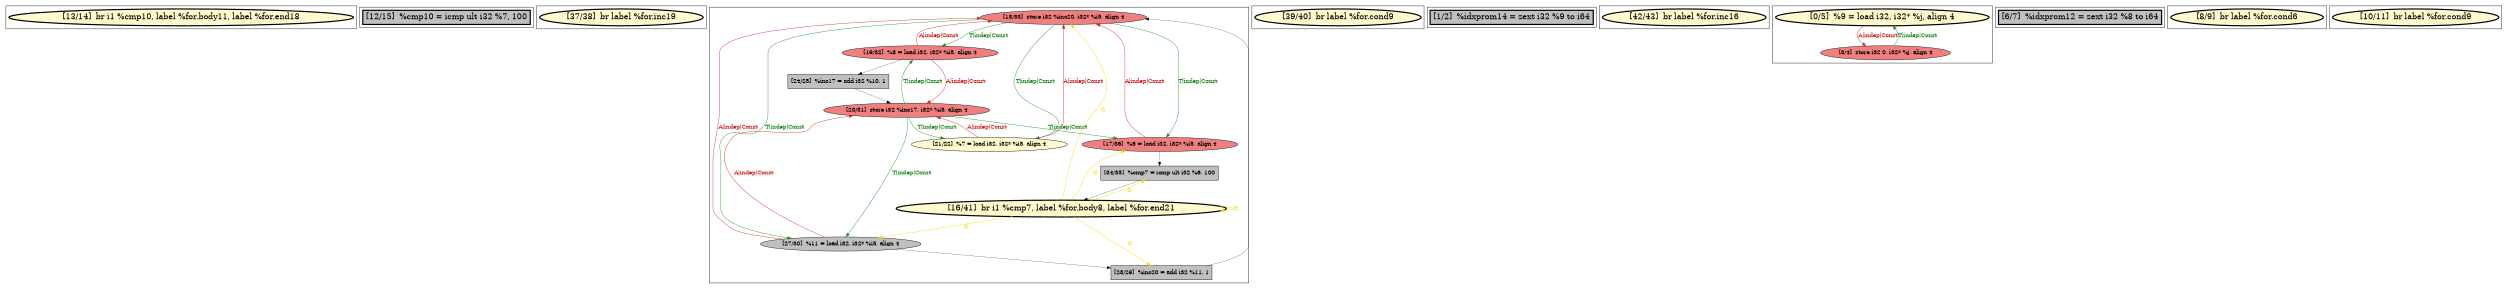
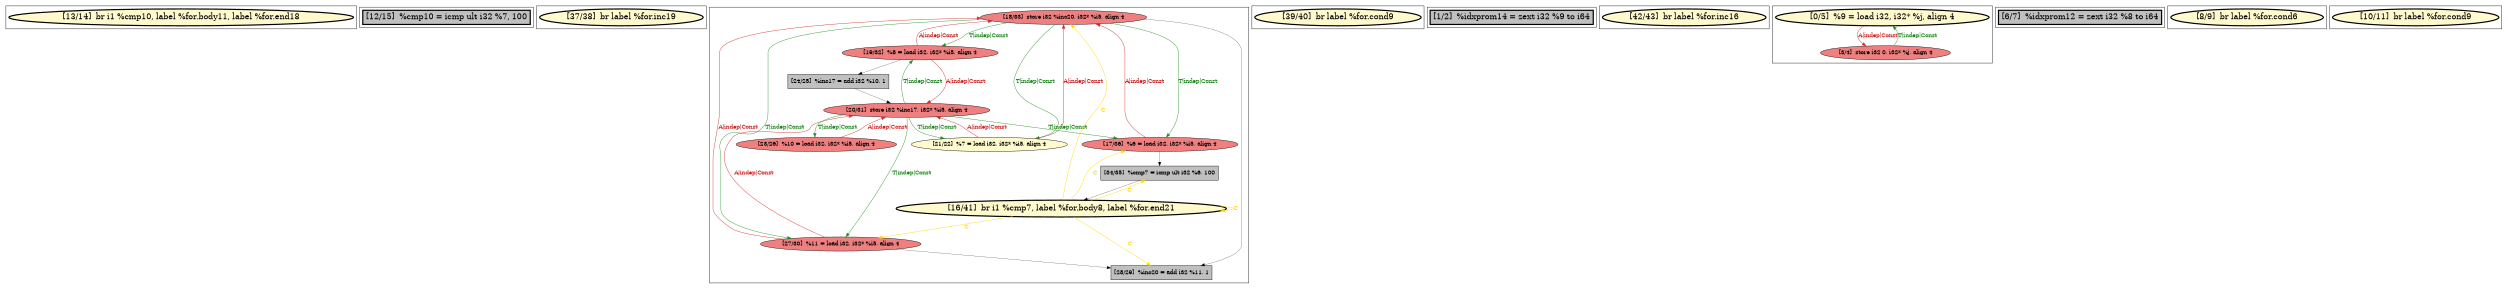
edge "[28/29]  %inc20 = add i32 %11, 1" -> "[18/33]  store i32 %inc20, i32* %i5, align 4": reversed
node "[23/26]  %10 = load i32, i32* %i5, align 4": added
node "[27/30]  %11 = load i32, i32* %i5, align 4": fillcolor grey -> lightcoral
